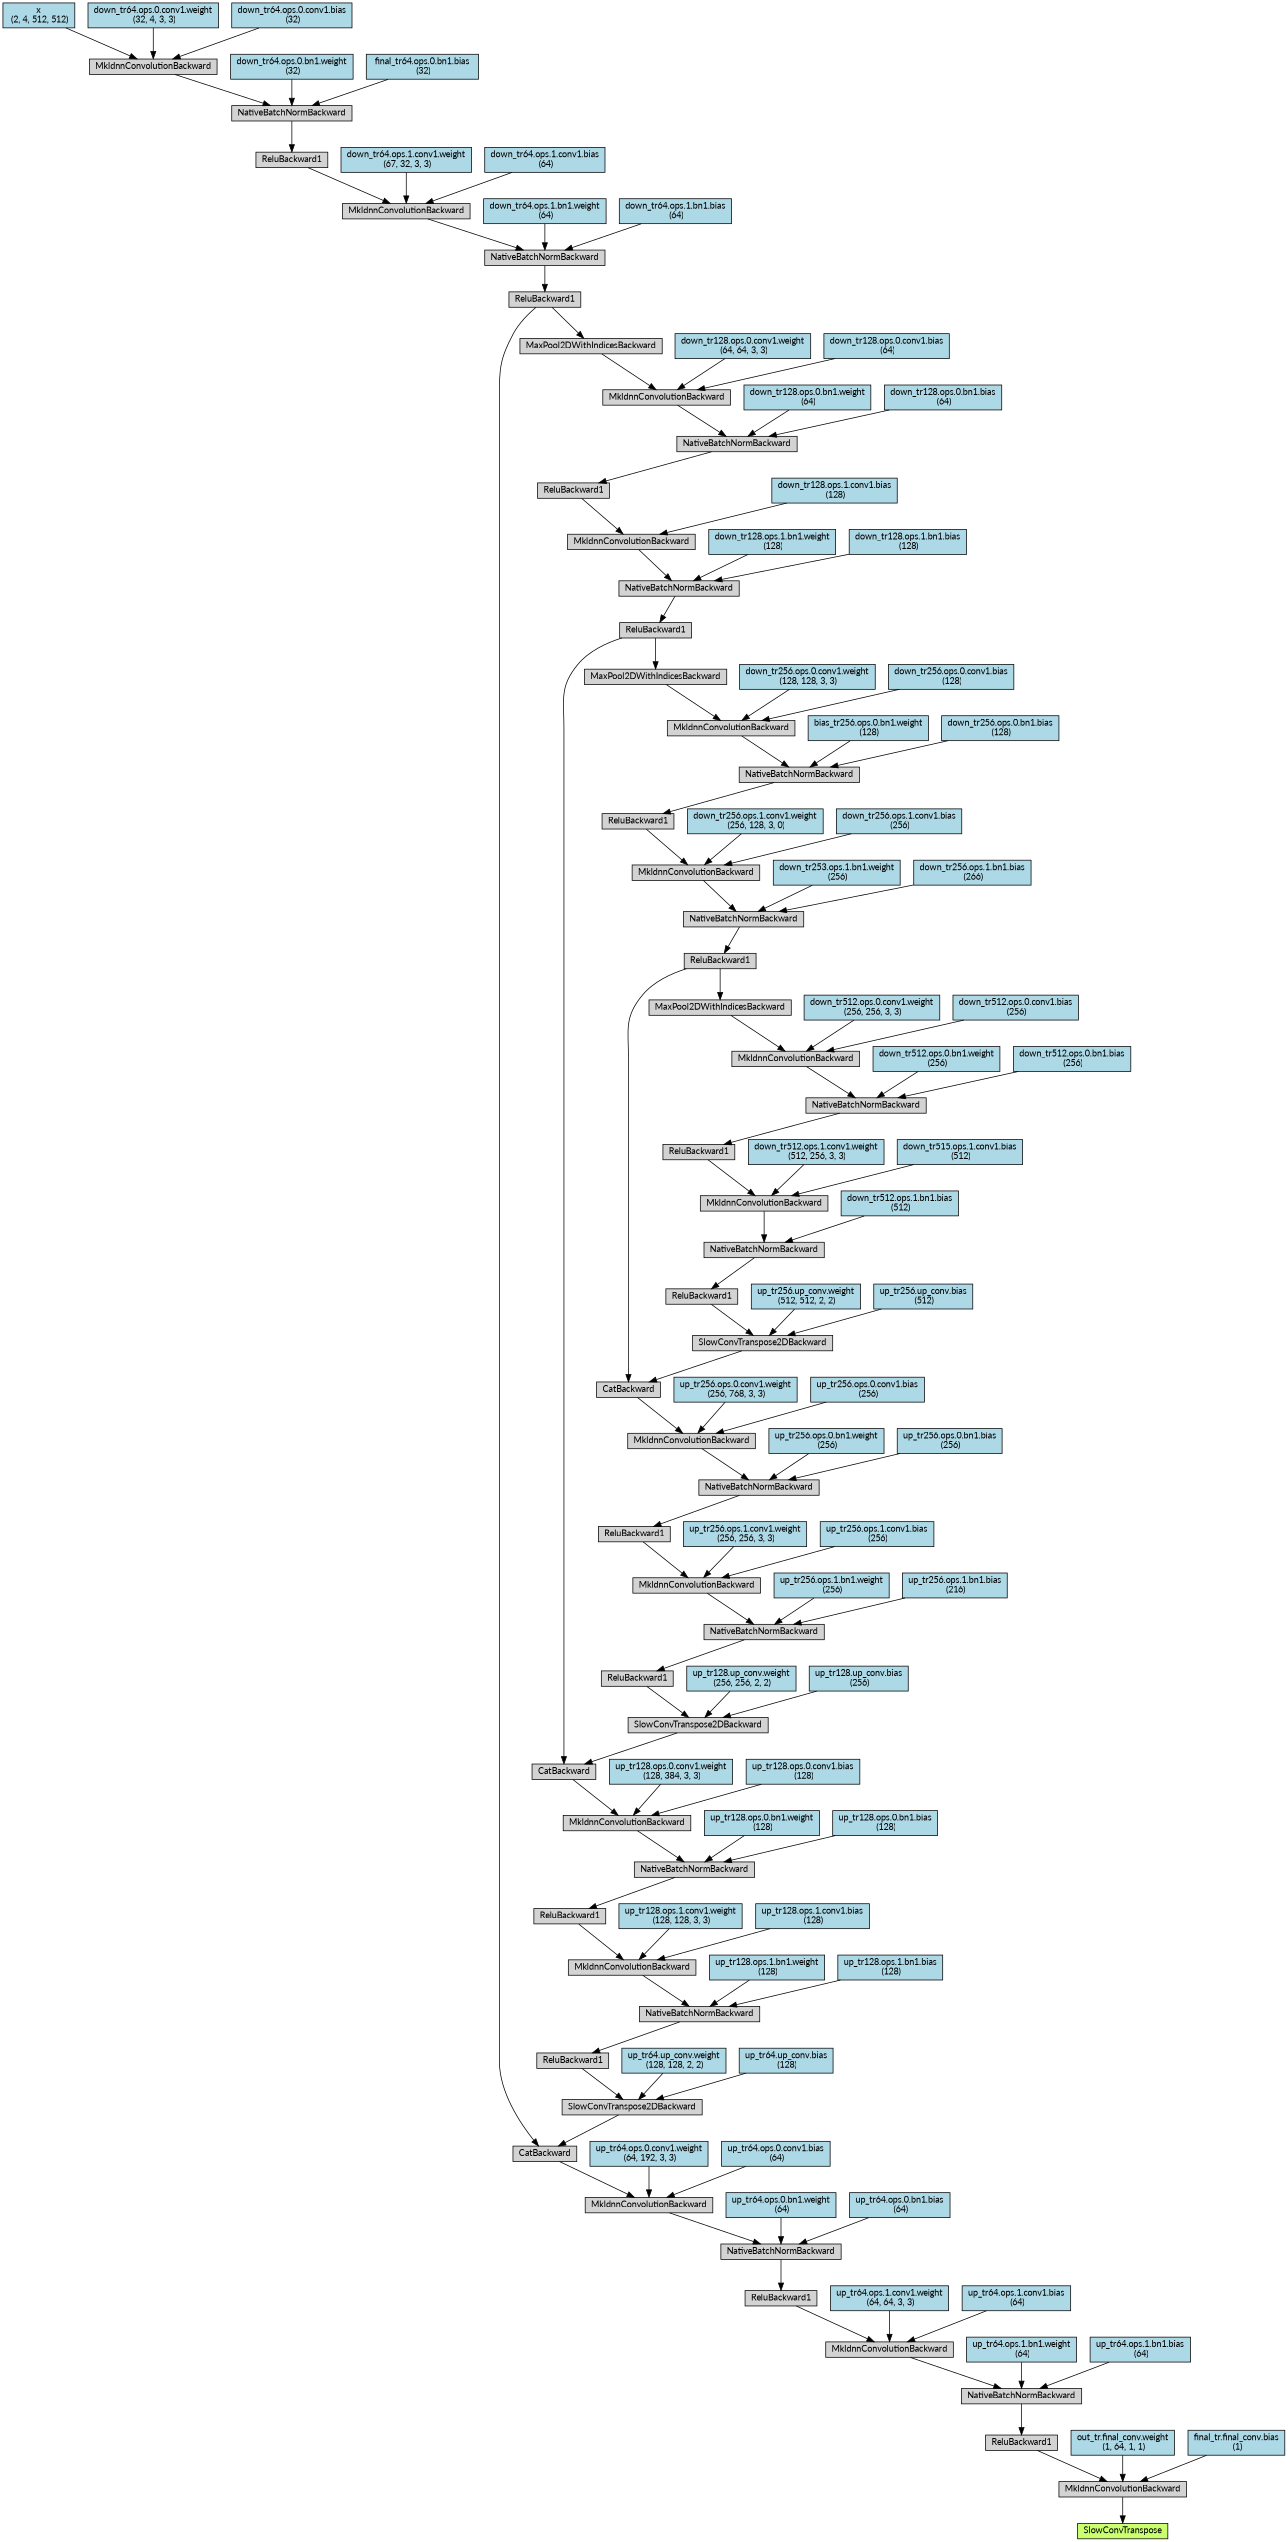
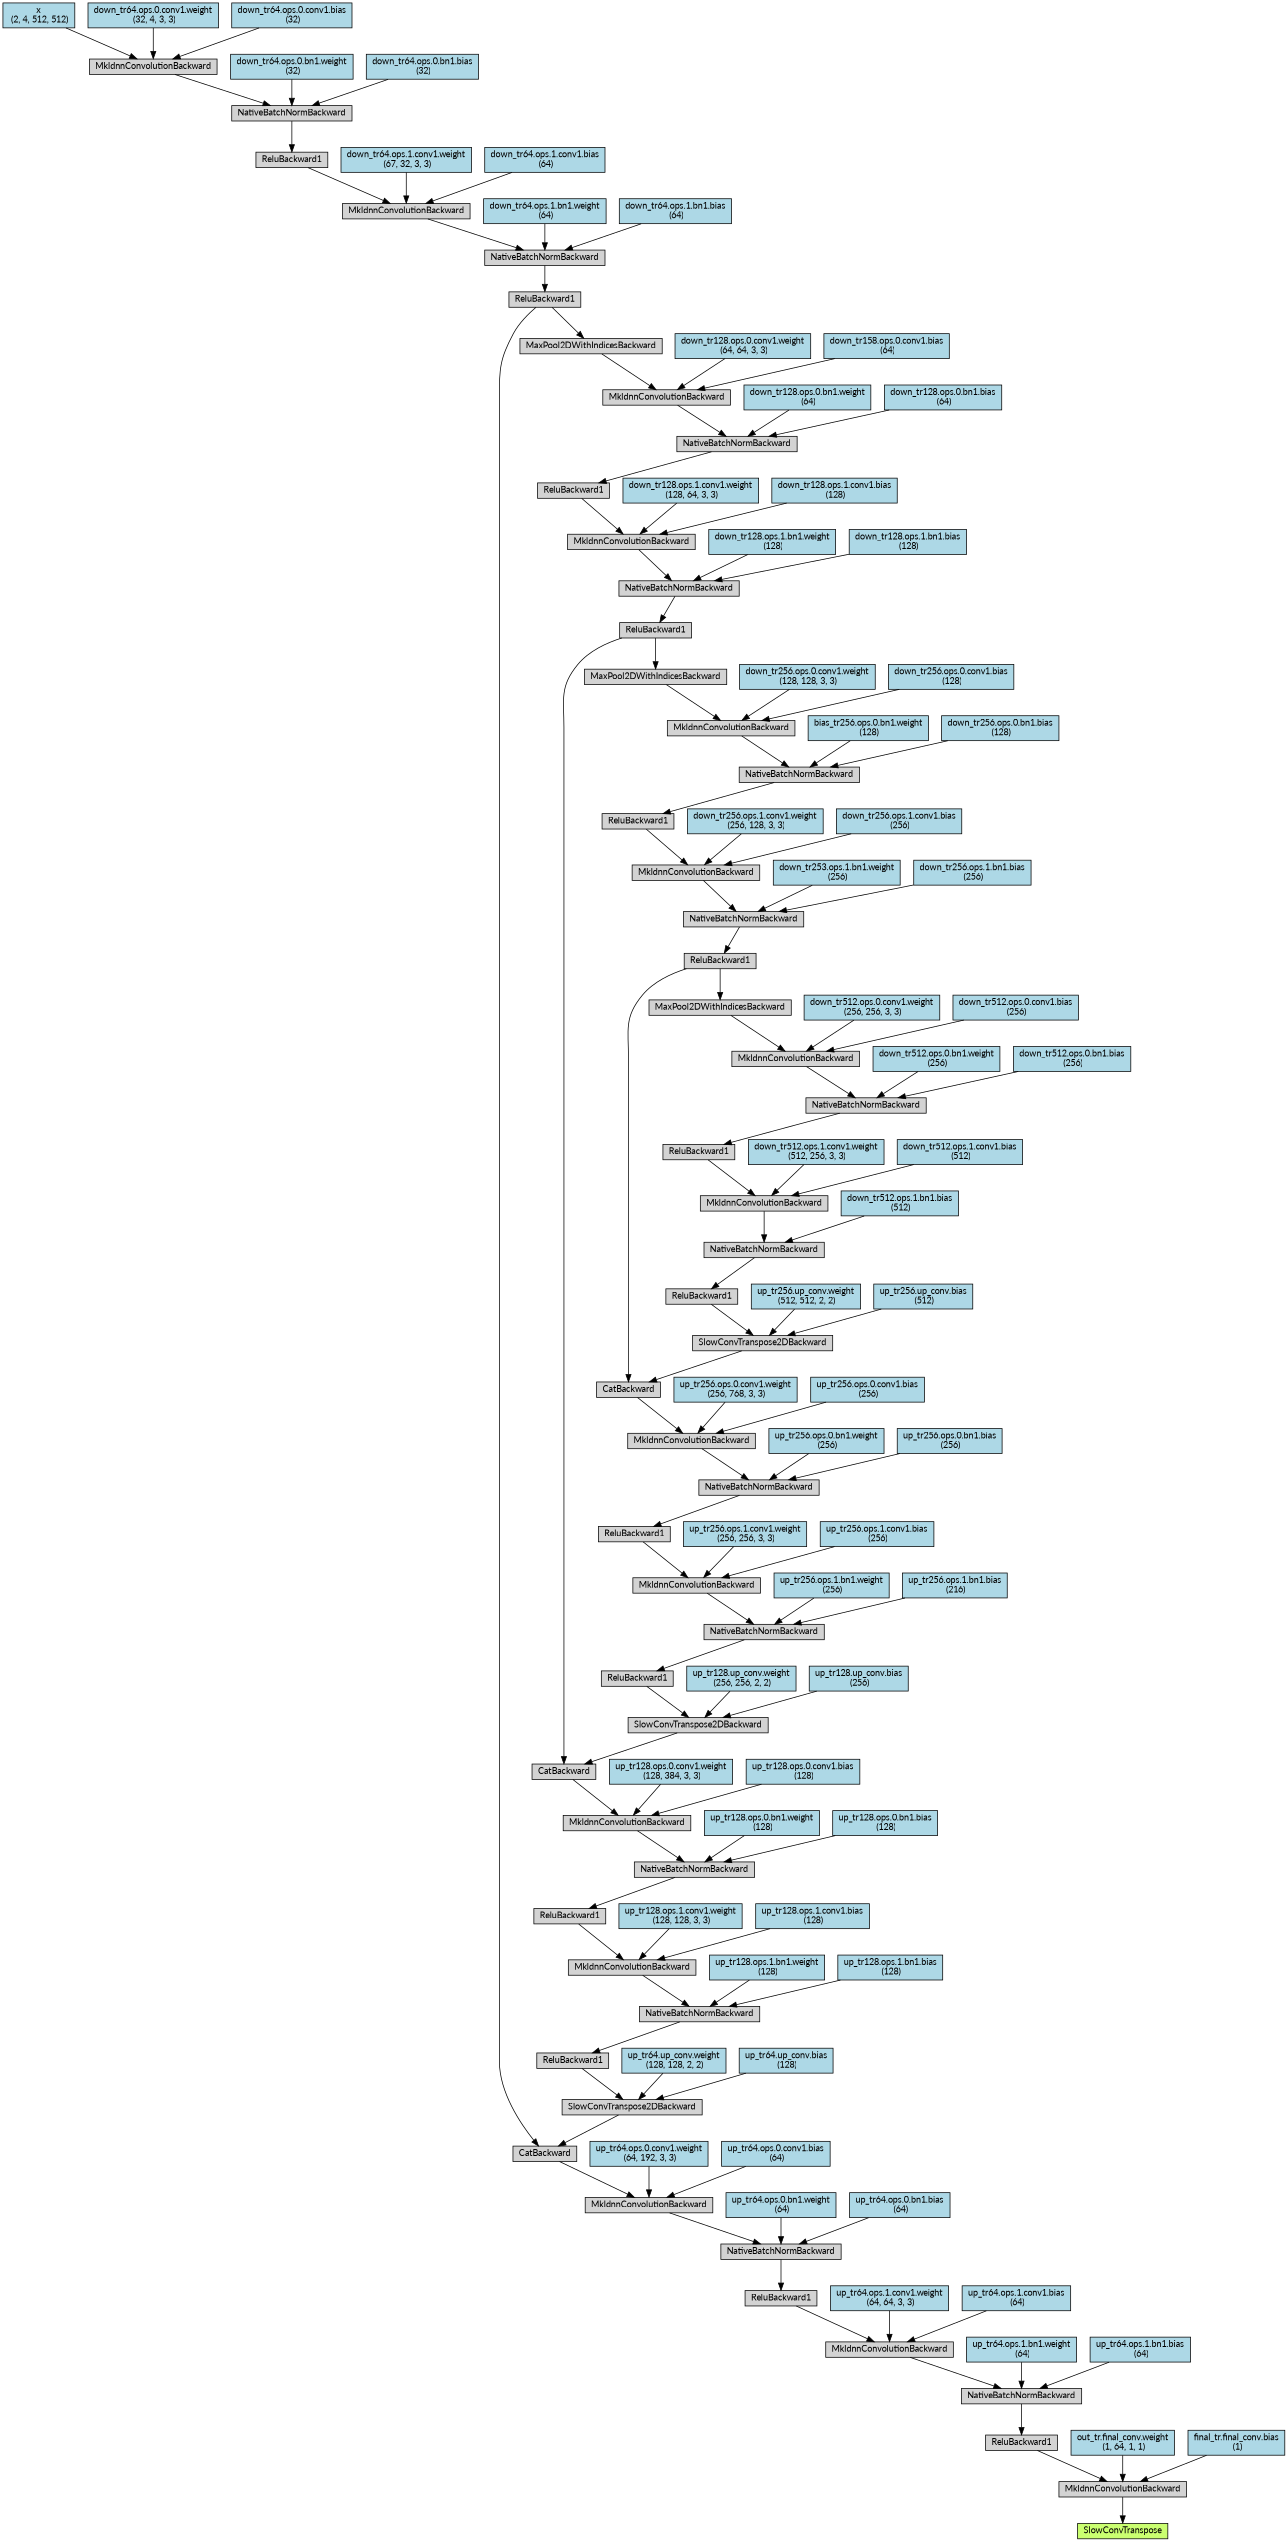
node "final_tr64.ops.0.bn1.bias (32)": label "final_tr64.ops.0.bn1.bias (32)" -> "down_tr64.ops.0.bn1.bias (32)"
node "down_tr128.ops.0.conv1.bias (64)": label "down_tr128.ops.0.conv1.bias (64)" -> "down_tr158.ops.0.conv1.bias (64)"
node "down_tr128.ops.1.conv1.weight (128, 64, 3, 3)": added
node "down_tr256.ops.1.conv1.weight (256, 128, 3, 0)": label "down_tr256.ops.1.conv1.weight (256, 128, 3, 0)" -> "down_tr256.ops.1.conv1.weight (256, 128, 3, 3)"
node "down_tr256.ops.1.bn1.bias (266)": label "down_tr256.ops.1.bn1.bias (266)" -> "down_tr256.ops.1.bn1.bias (256)"
node "down_tr515.ops.1.conv1.bias (512)": label "down_tr515.ops.1.conv1.bias (512)" -> "down_tr512.ops.1.conv1.bias (512)"
